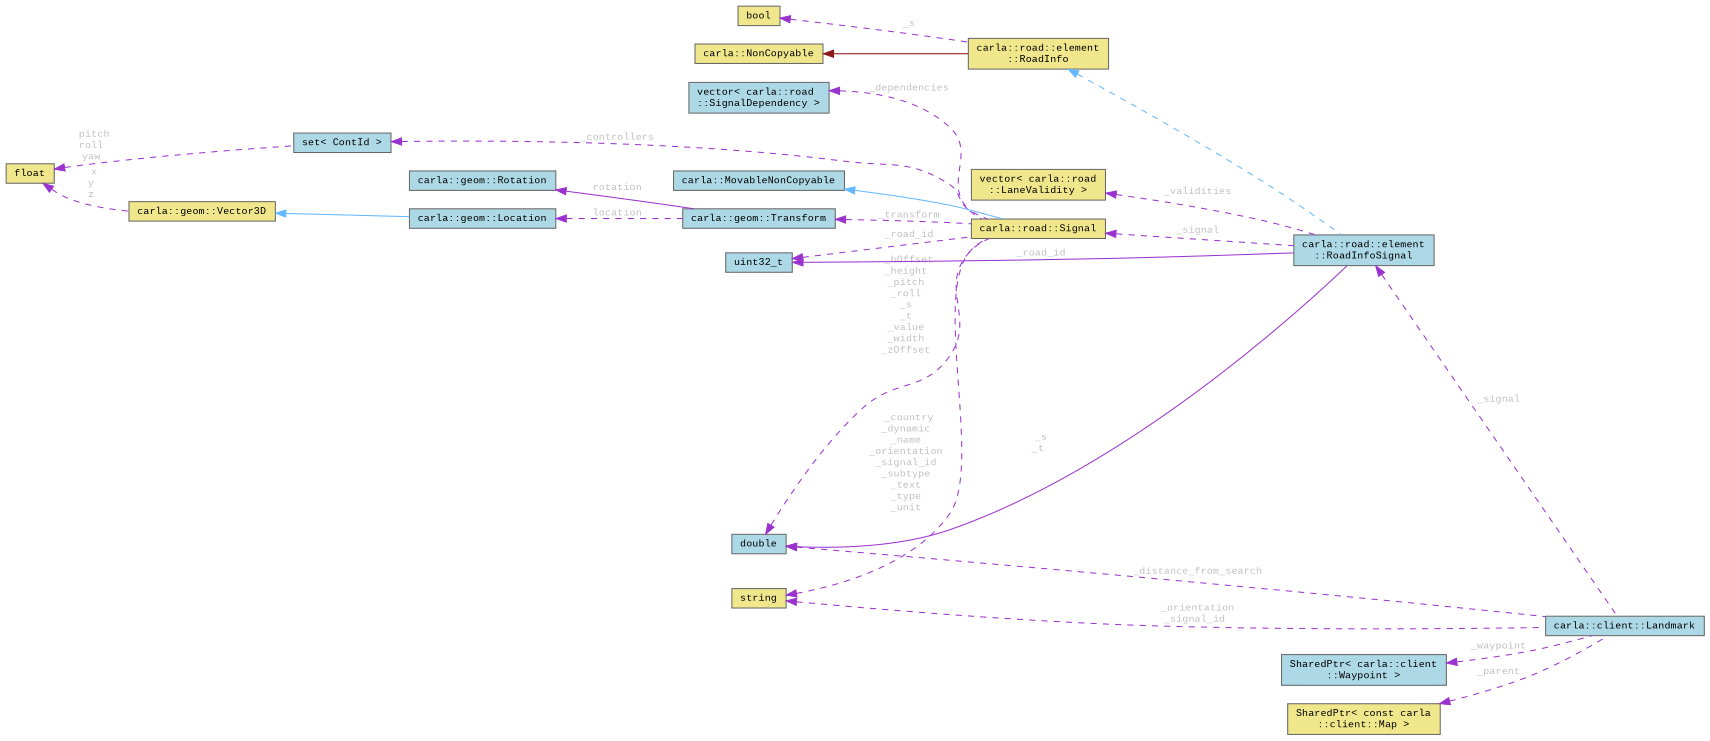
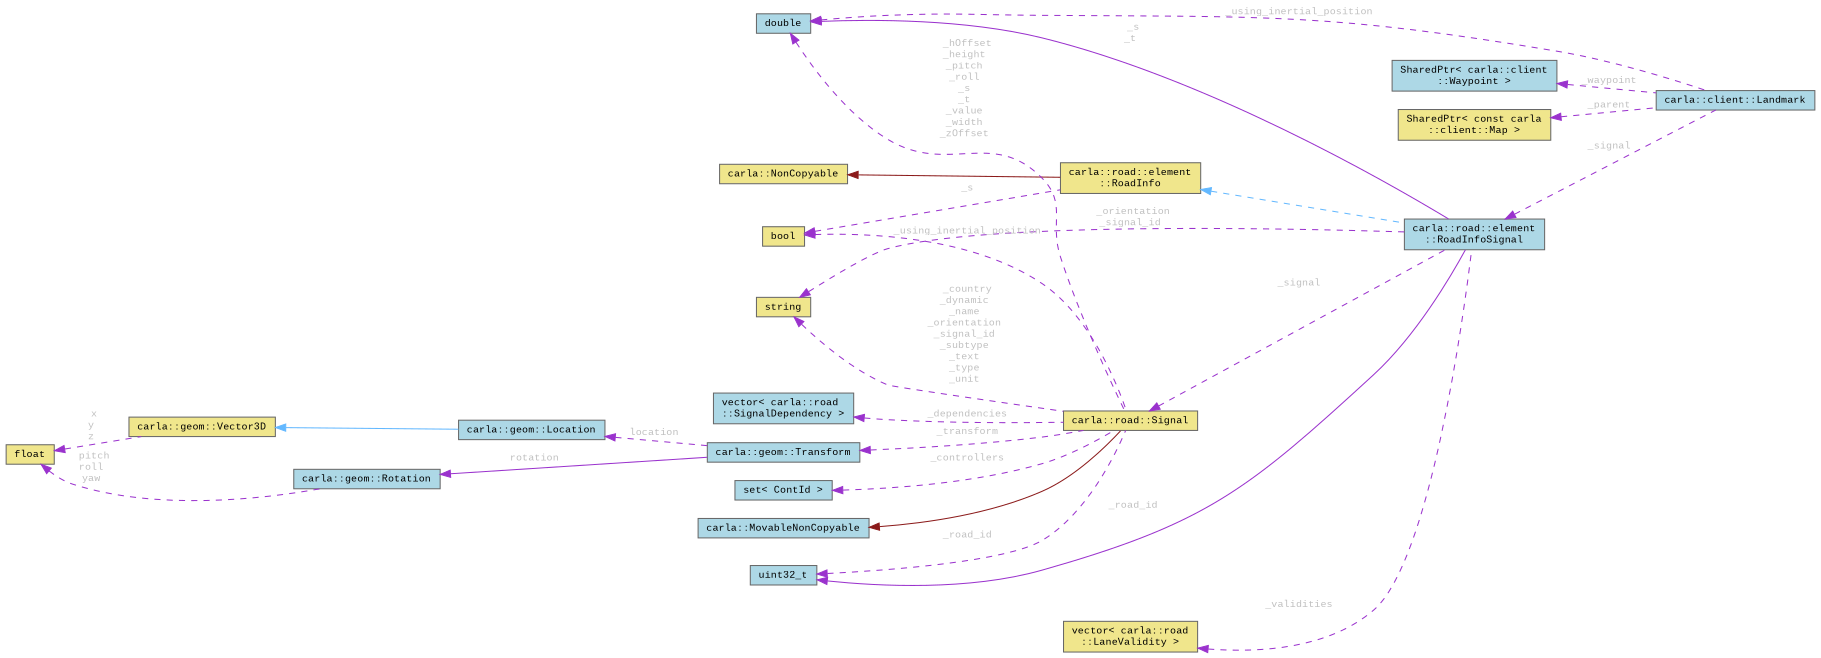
edge "set< ContId >" -> "float": now "carla::geom::Rotation" -> "float"
edge "carla::road::Signal" -> "carla::MovableNonCopyable": color steelblue1 -> firebrick4
edge "carla::road::Signal" -> "bool": added, label "_using_inertial_position"
edge "carla::client::Landmark" -> "double": label " _distance_from_search" -> " _using_inertial_position"
edge "carla::client::Landmark" -> "string": now "carla::road::element ::RoadInfoSignal" -> "string"
